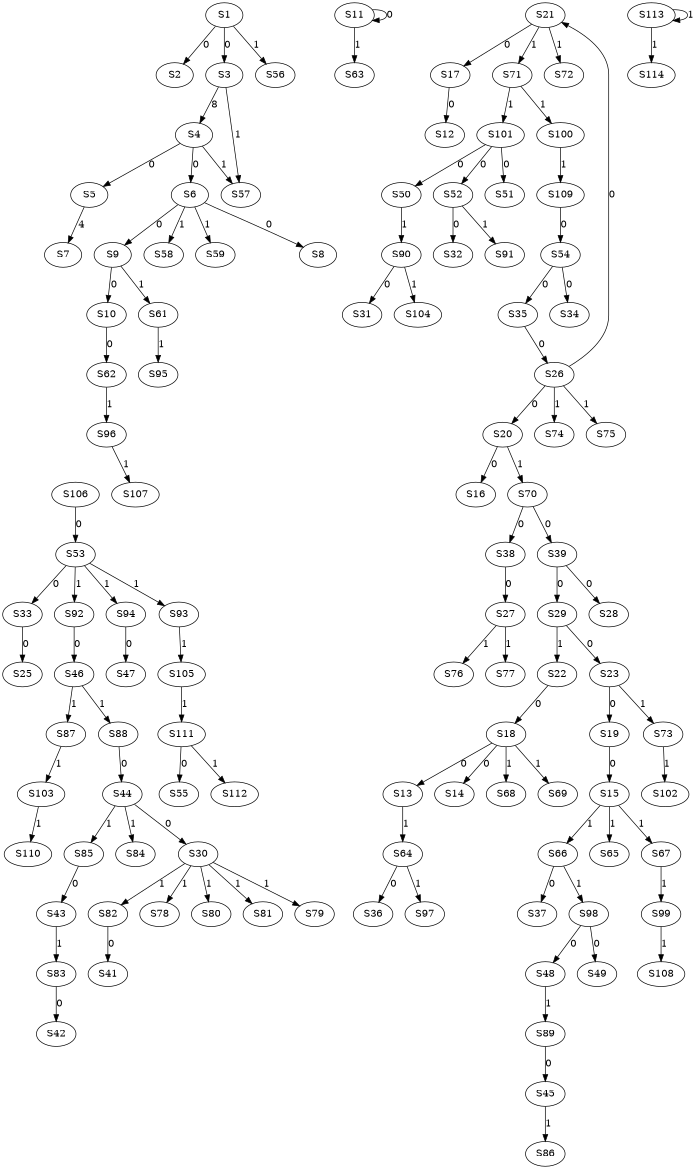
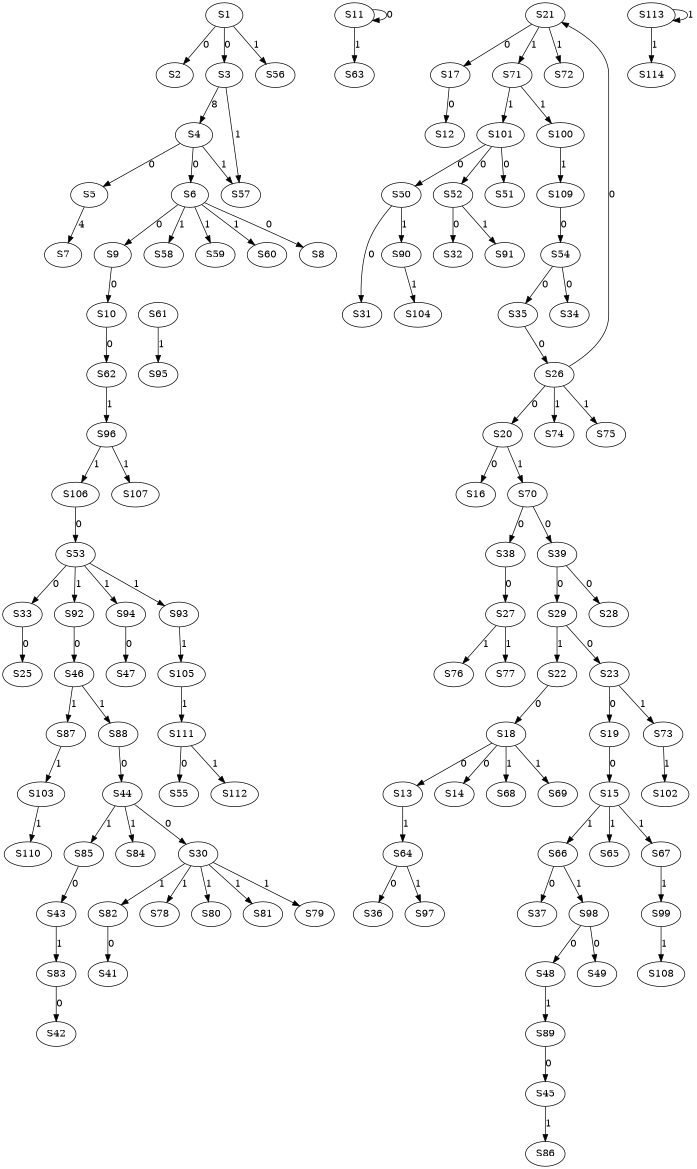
node "S60": added
edge "S9" -> "S61": removed, label "1"
edge "S90" -> "S31": now "S50" -> "S31"
edge "S96" -> "S106": added, label "1"
